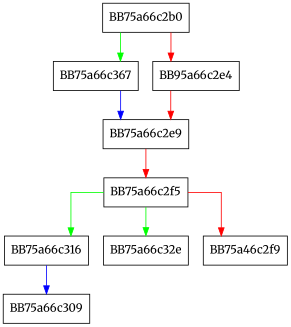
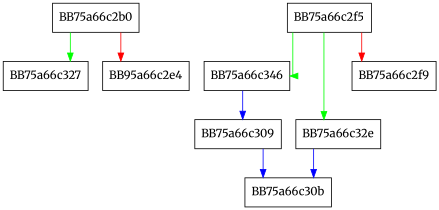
node "BB75a66c367": label "BB75a66c367" -> "BB75a66c327"
node "BB75a66c2e9": removed
node "BB75a66c30b": added
node "BB75a66c316": label "BB75a66c316" -> "BB75a66c346"
node "BB75a46c2f9": label "BB75a46c2f9" -> "BB75a66c2f9"
